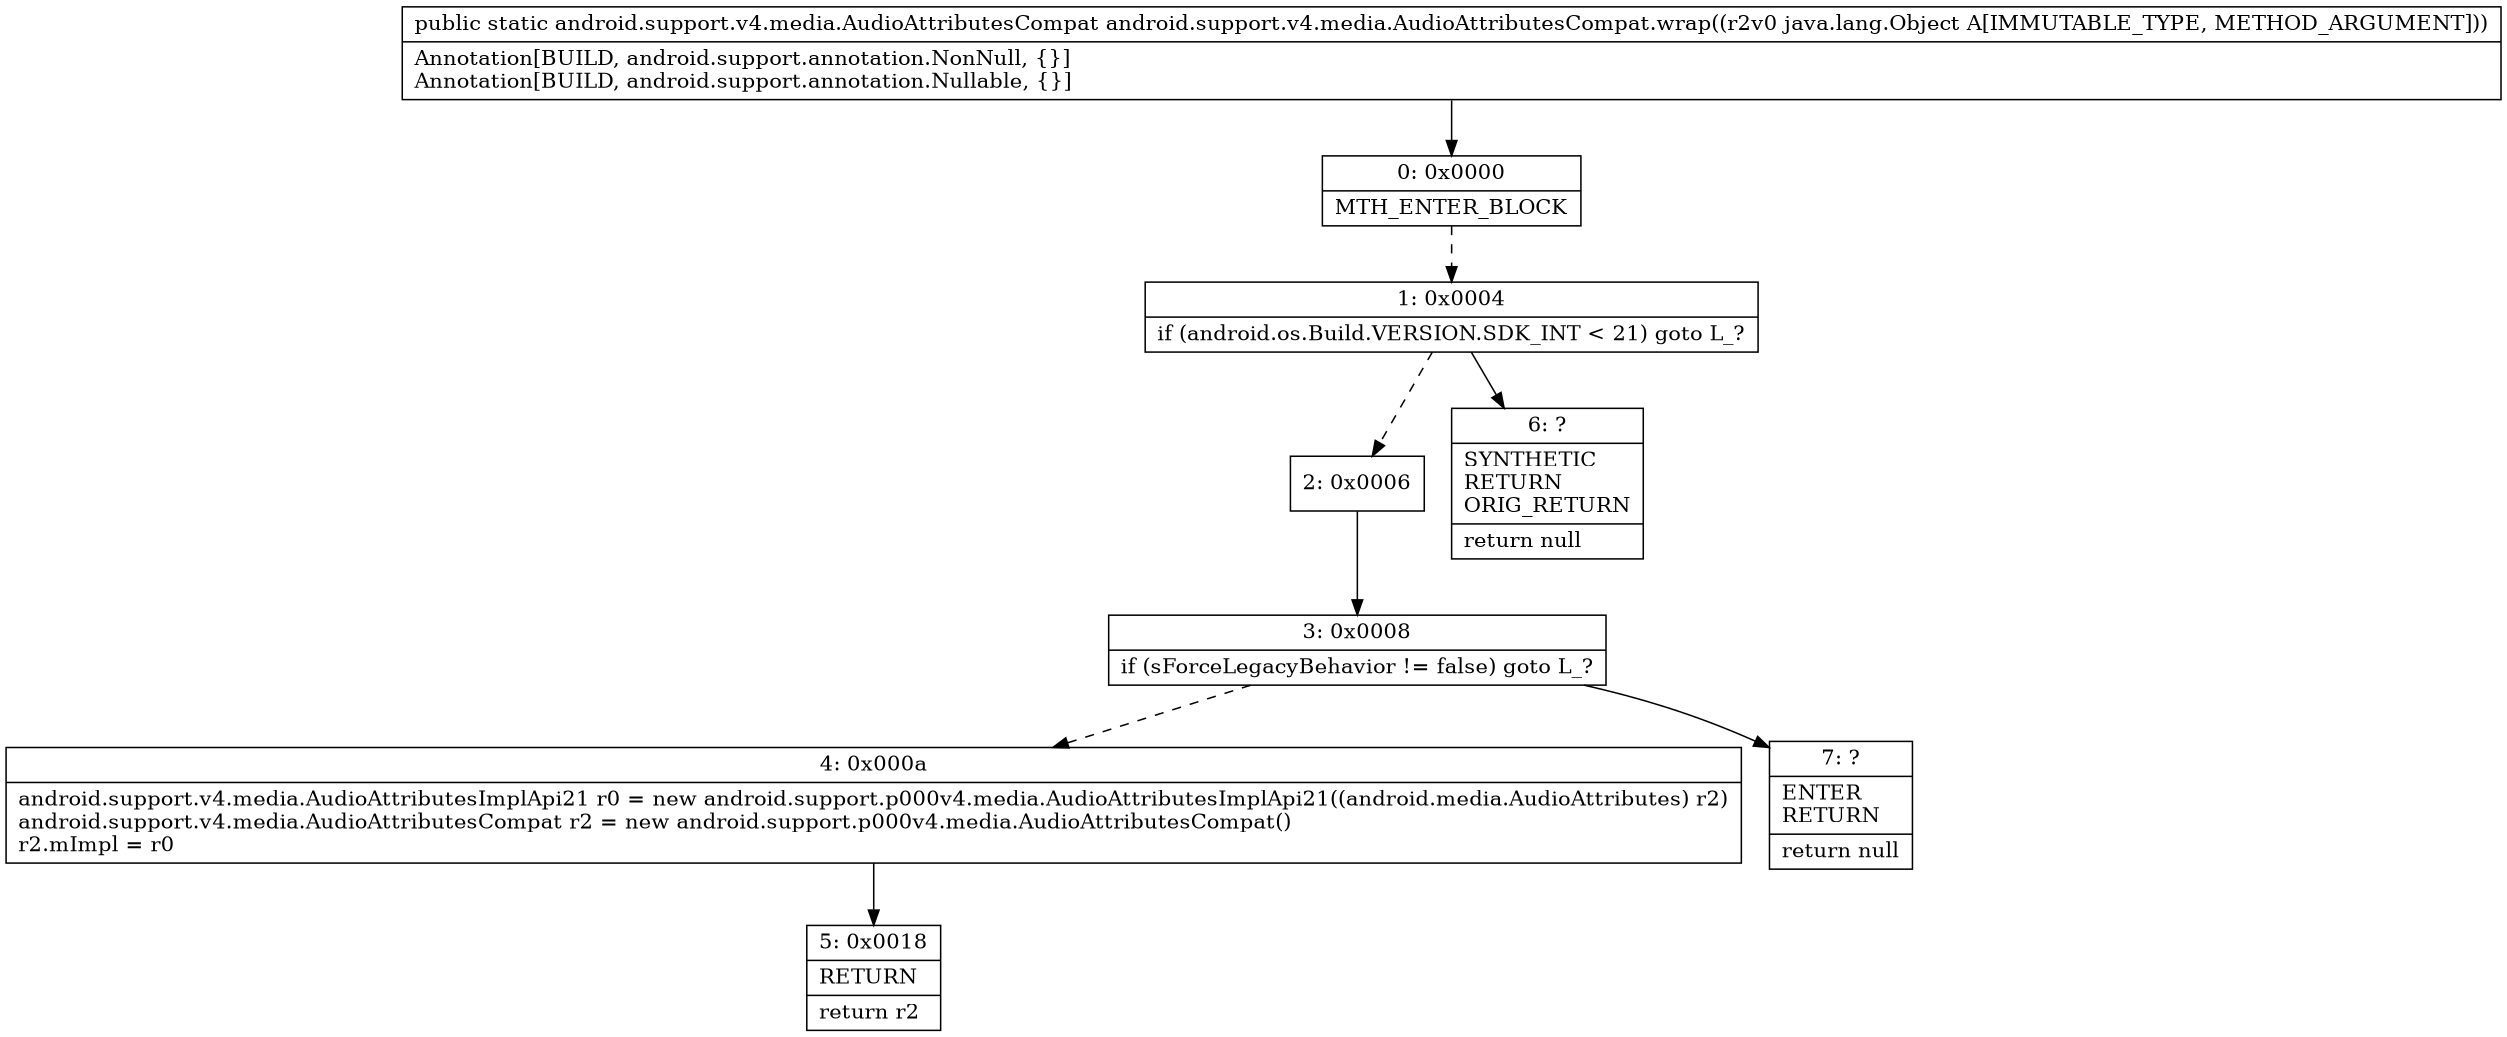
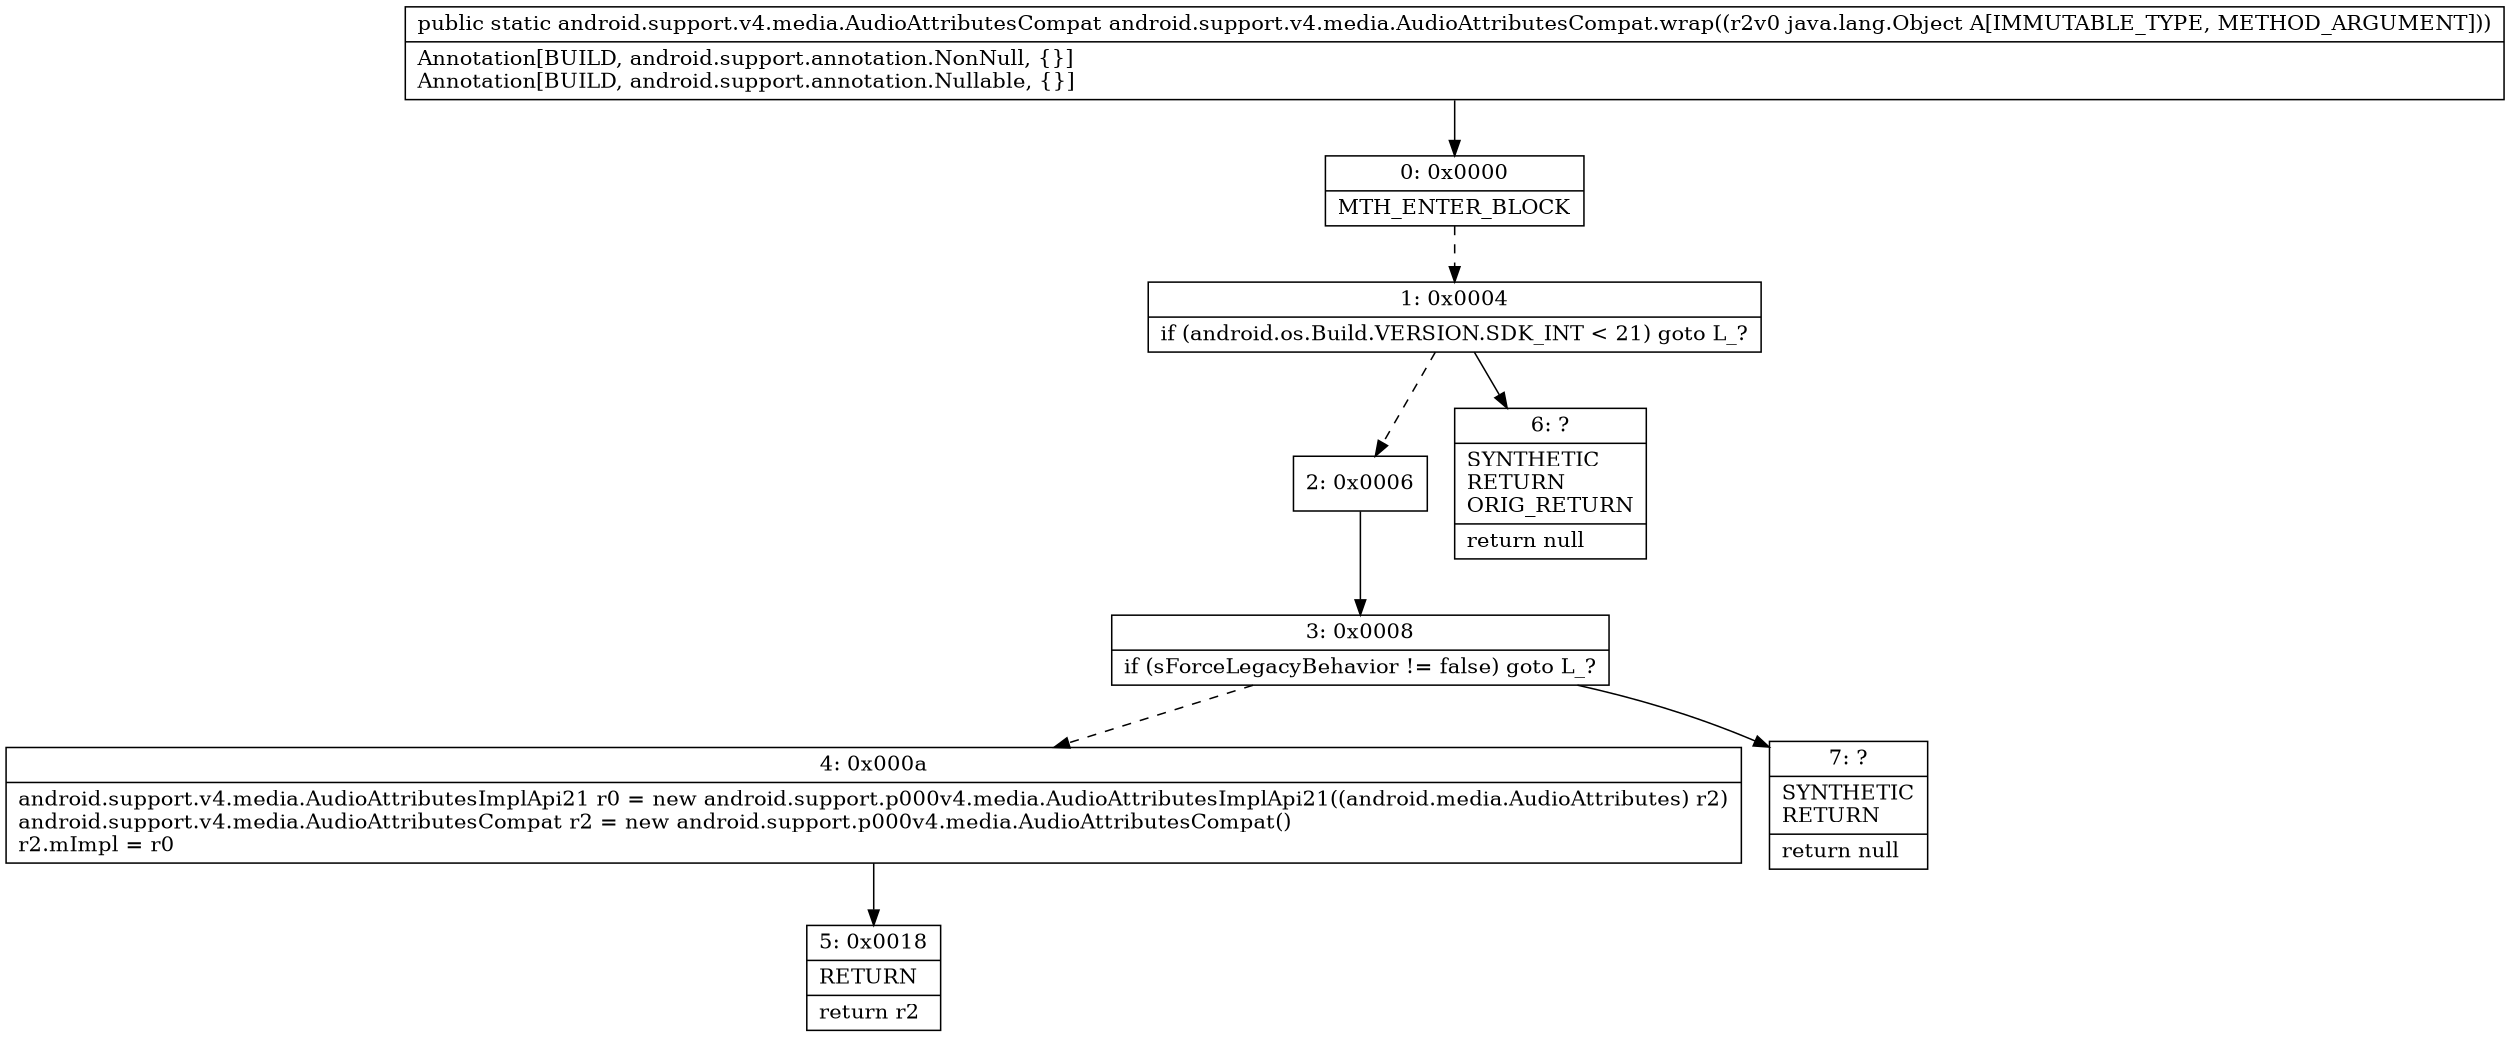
node "7: ?": text "ENTER" -> "SYNTHETIC"
